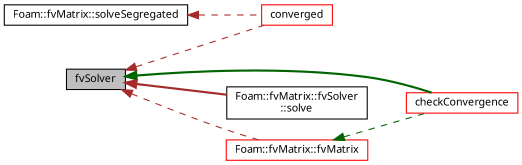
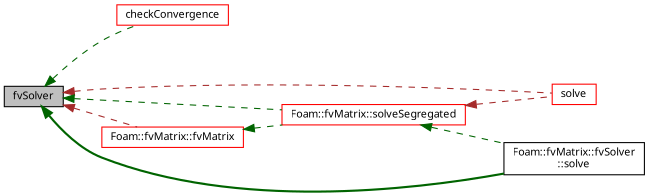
node "Foam::fvMatrix::solveSegregated": color black -> red
node "converged": label "converged" -> "solve"
edge "checkConvergence" -> "fvSolver": style bold -> dashed
edge "Foam::fvMatrix::fvSolver ::solve" -> "fvSolver": color brown -> darkgreen
edge "Foam::fvMatrix::solveSegregated" -> "fvSolver": added
edge "checkConvergence" -> "Foam::fvMatrix::fvMatrix": now "Foam::fvMatrix::solveSegregated" -> "Foam::fvMatrix::fvMatrix"
edge "Foam::fvMatrix::fvSolver ::solve" -> "Foam::fvMatrix::solveSegregated": added
